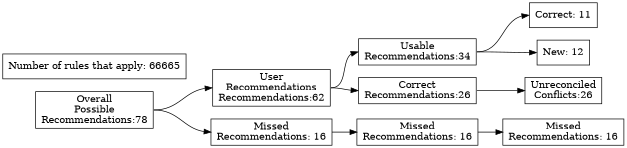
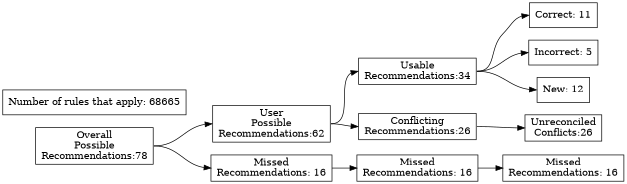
node "Incorrect: 5": added
node "Number of rules that apply: 66665": label "Number of rules that apply: 66665" -> "Number of rules that apply: 68665"
node "User Recommendations Recommendations:62": label "User Recommendations Recommendations:62" -> "User Possible Recommendations:62"
node "Correct Recommendations:26": label "Correct Recommendations:26" -> "Conflicting Recommendations:26"
